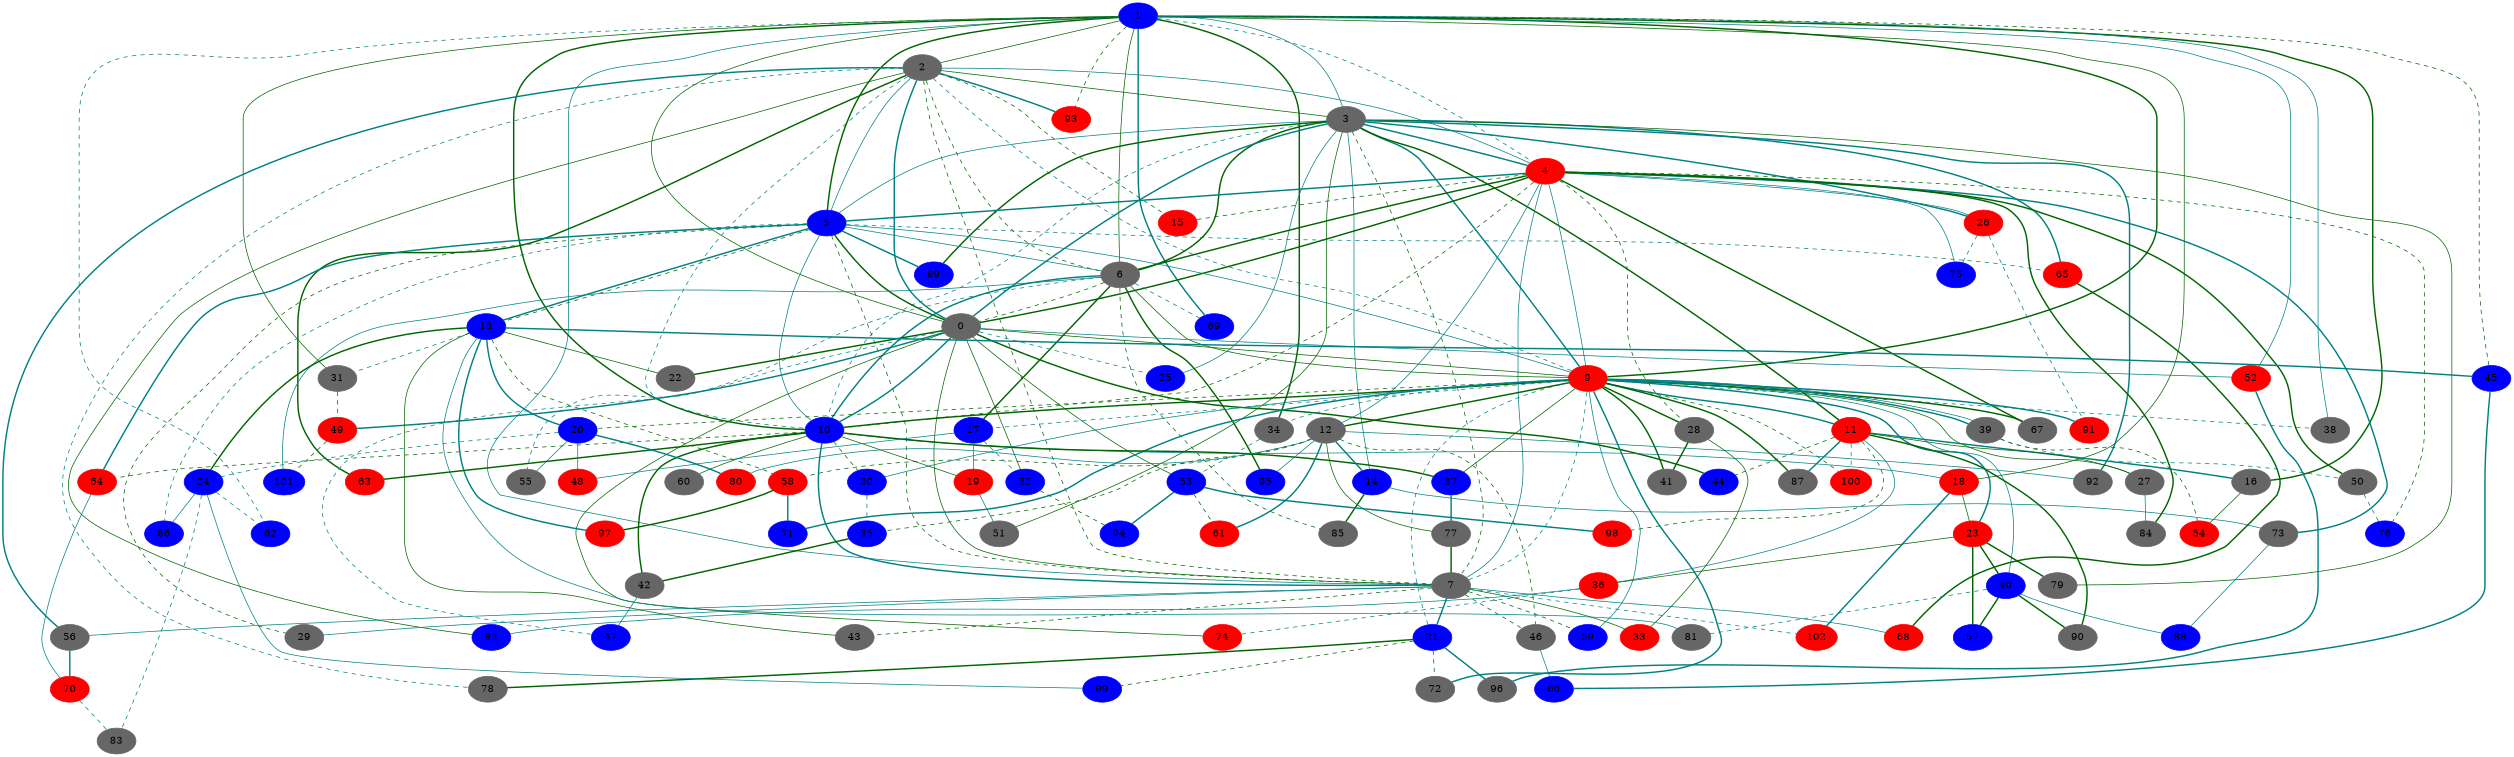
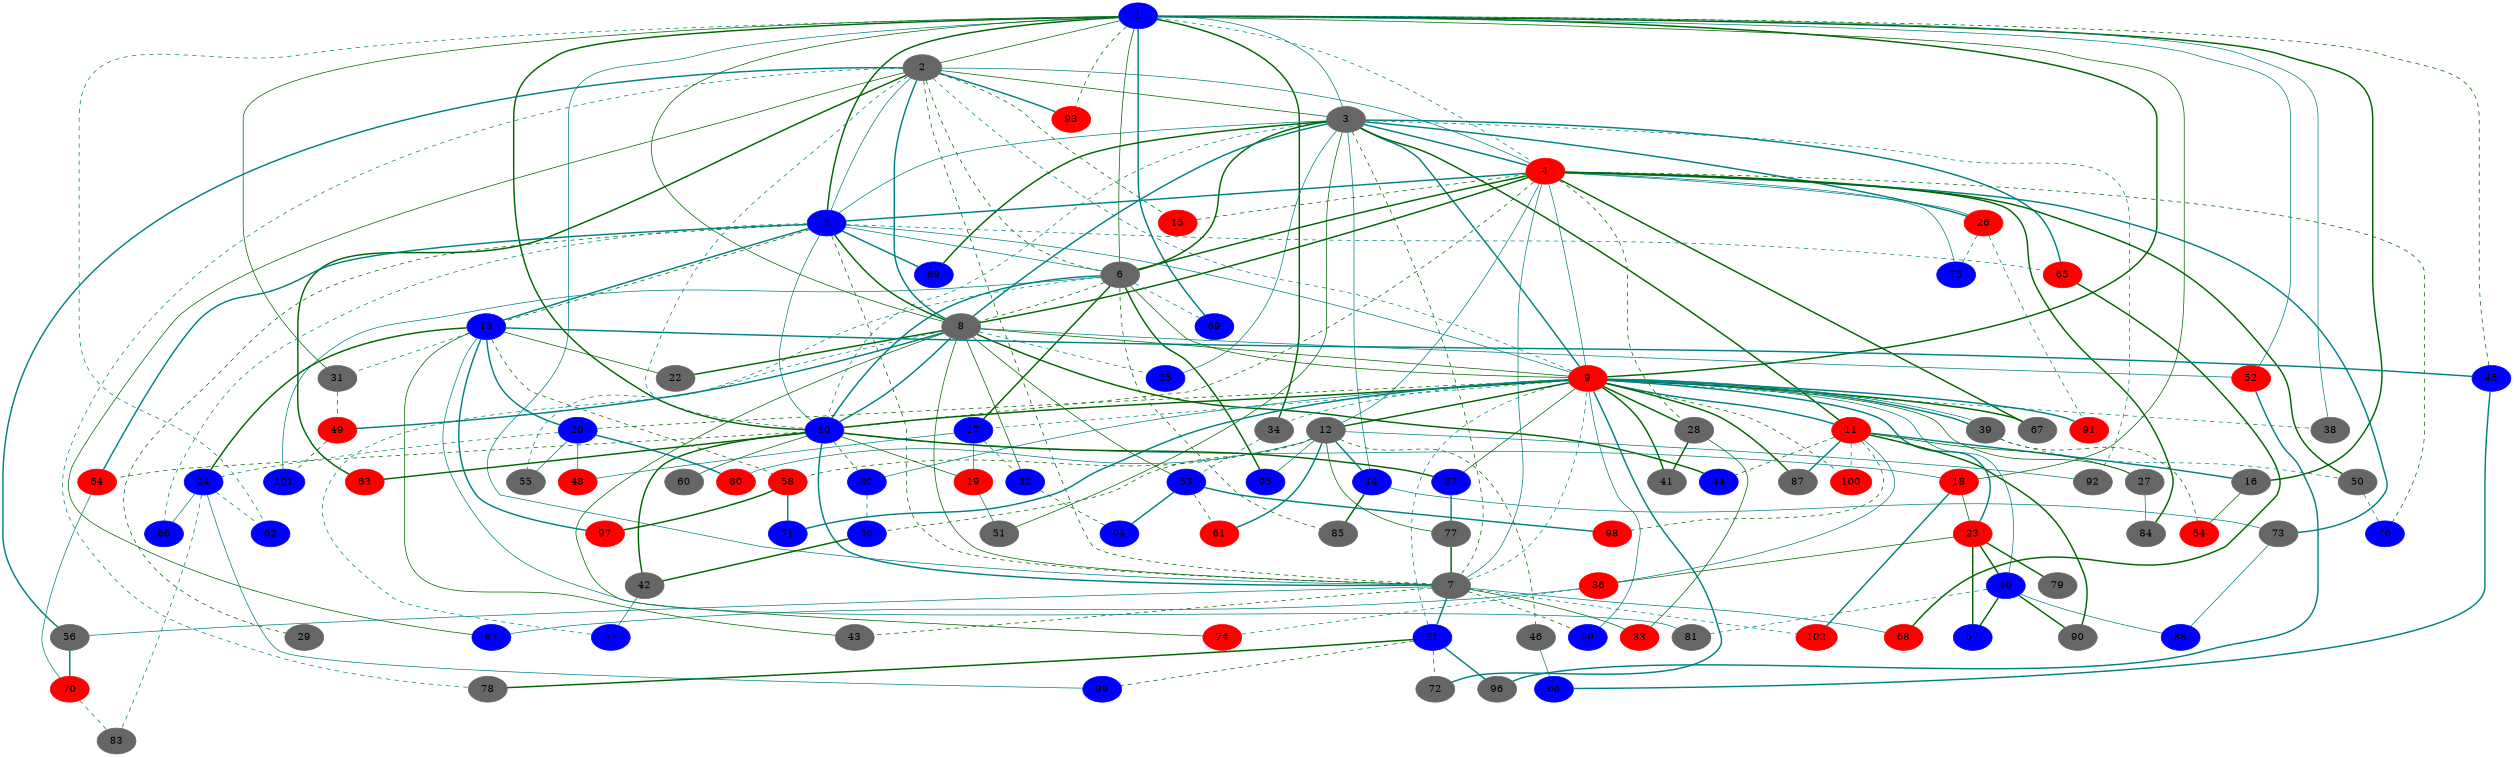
edge "3" -- "92": style bold -> dashed
edge "3" -- "79": removed
node "0": label "0" -> "8"
edge "7" -- "46": removed
edge "7" -- "29": removed
